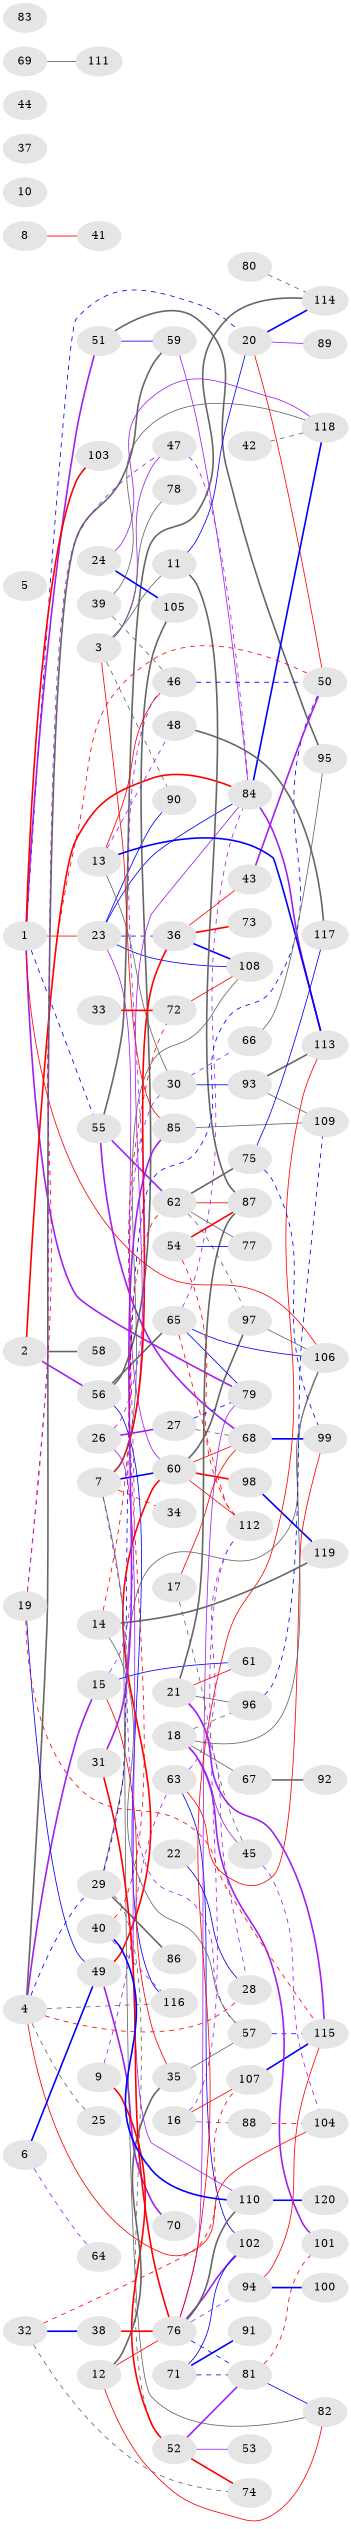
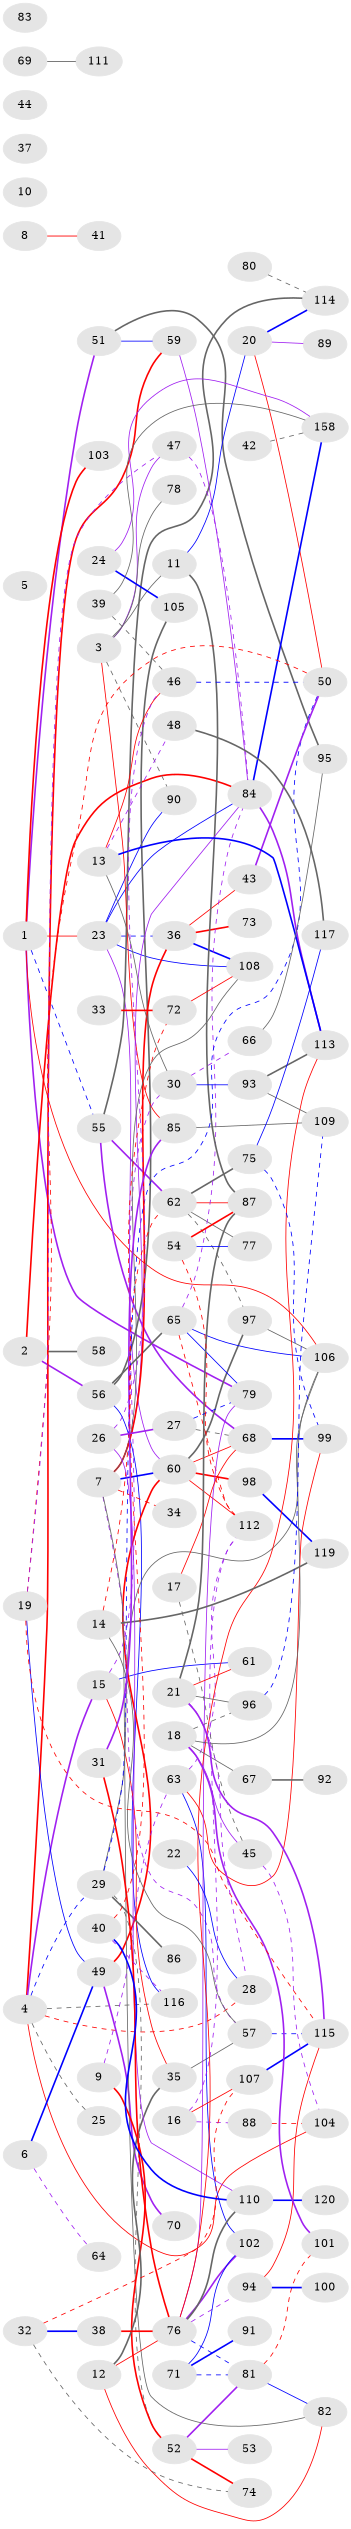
node "118": label "118" -> "158"
edge "20" -- "1": removed
edge "59" -- "4": color gray40 -> red
